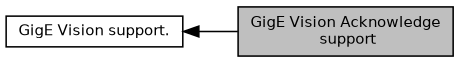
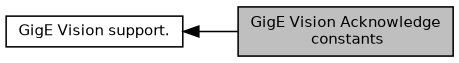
node "GigE Vision Acknowledge support": label "GigE Vision Acknowledge support" -> "GigE Vision Acknowledge constants"
